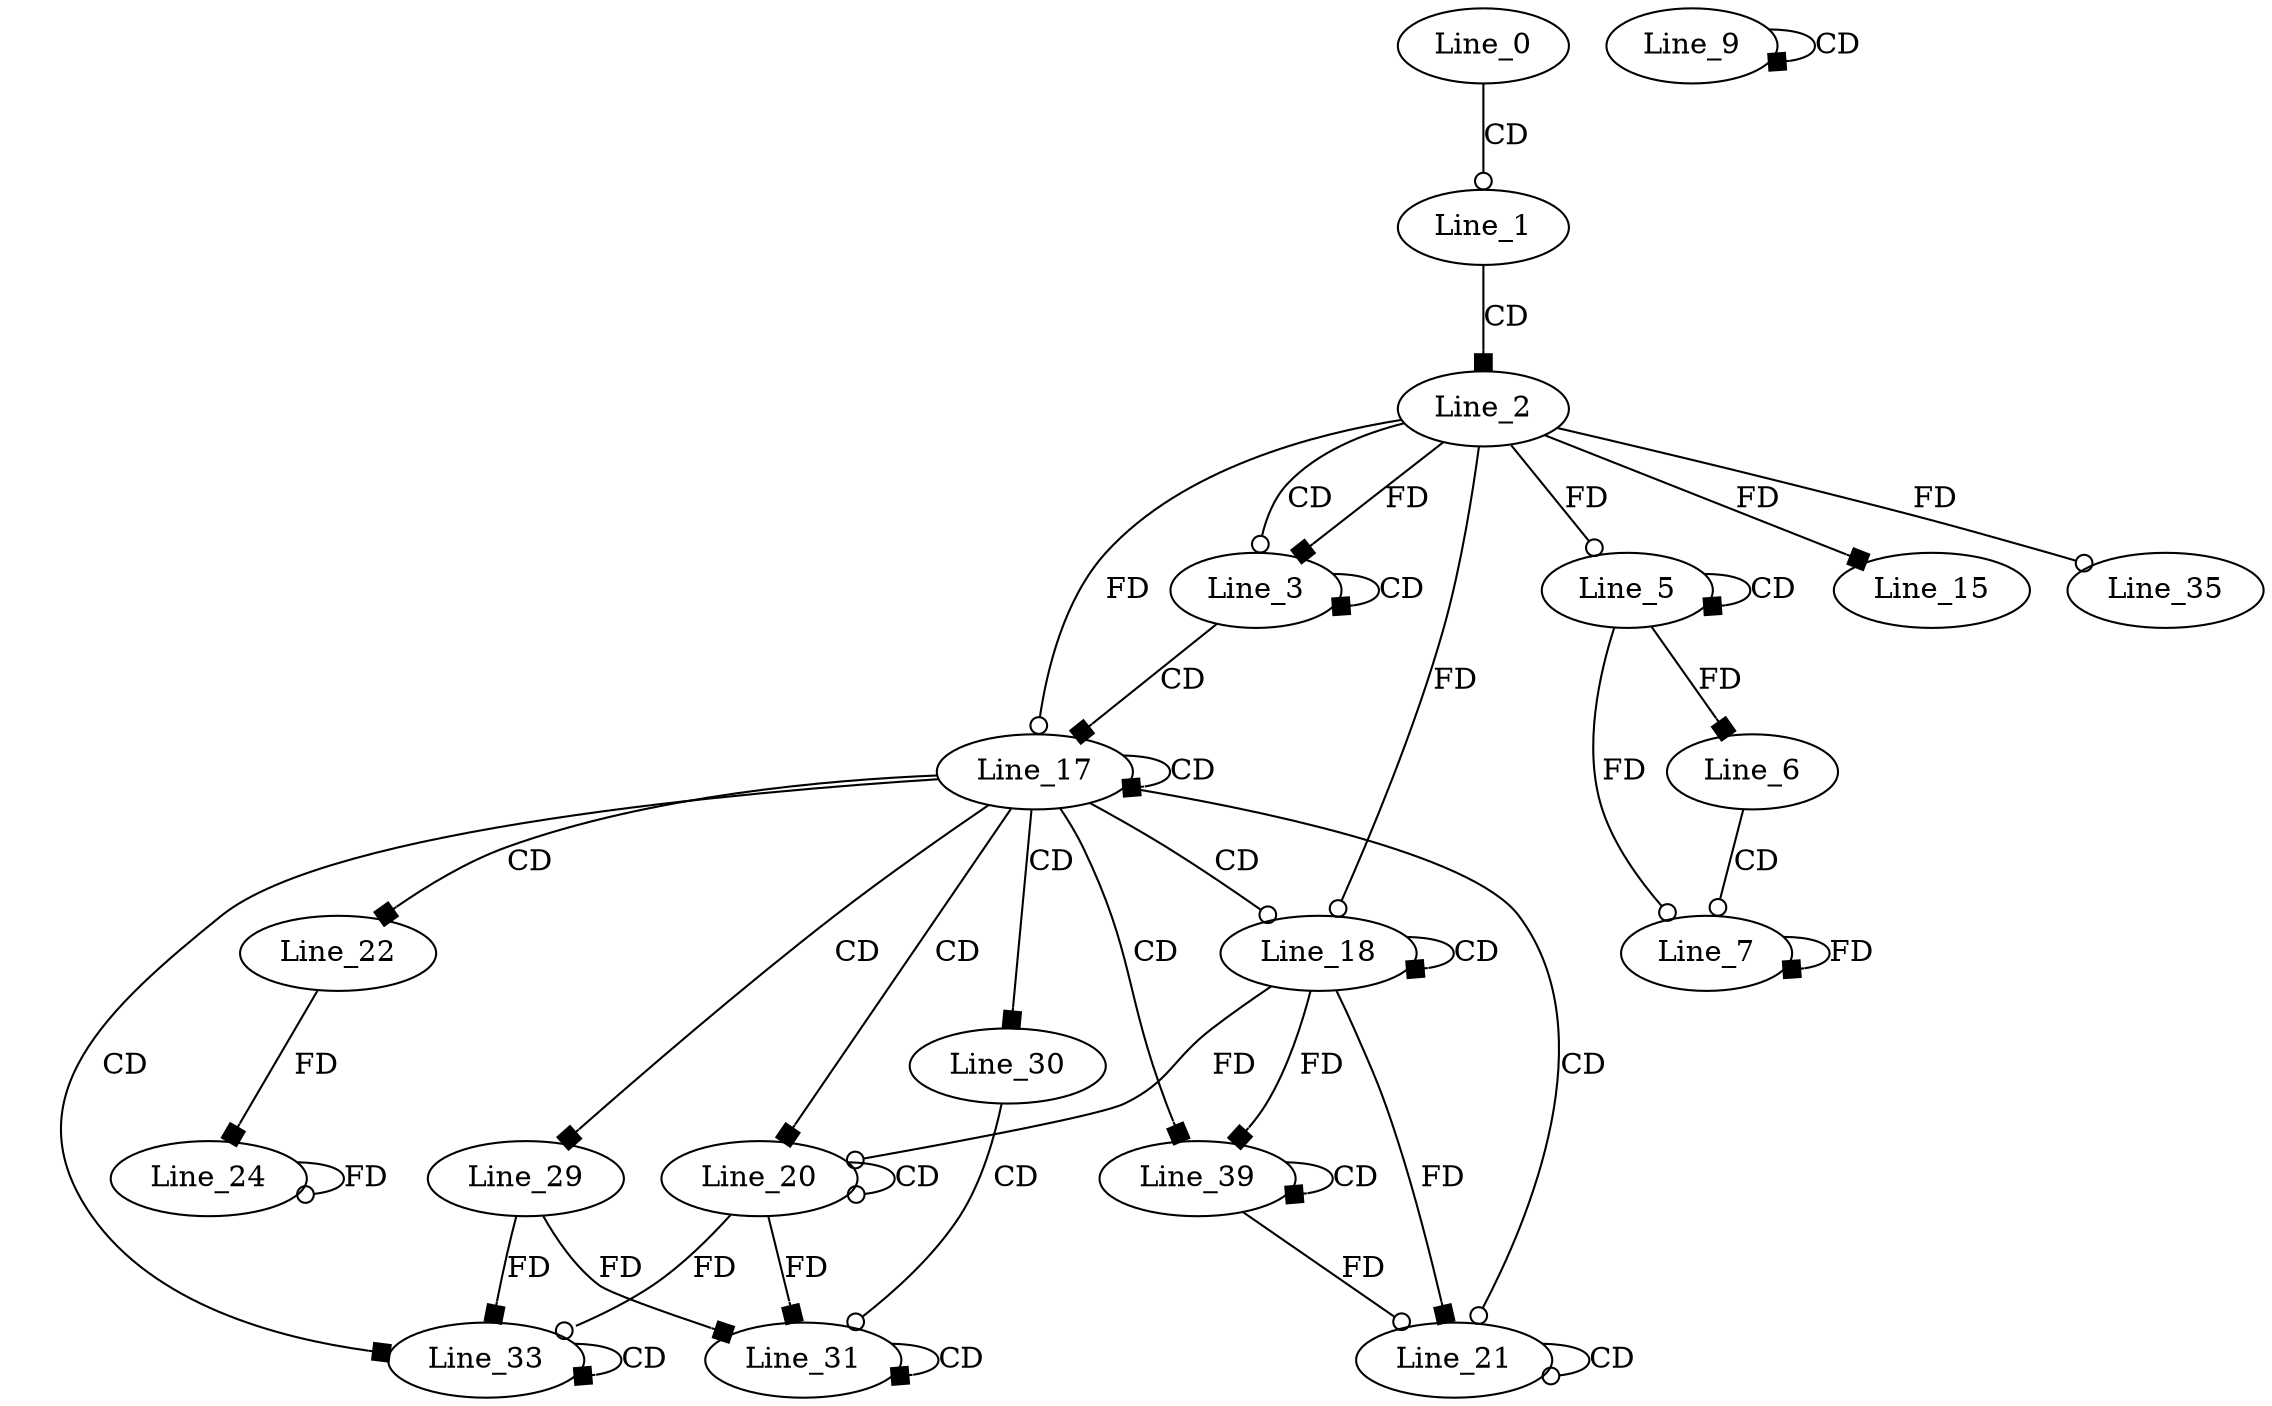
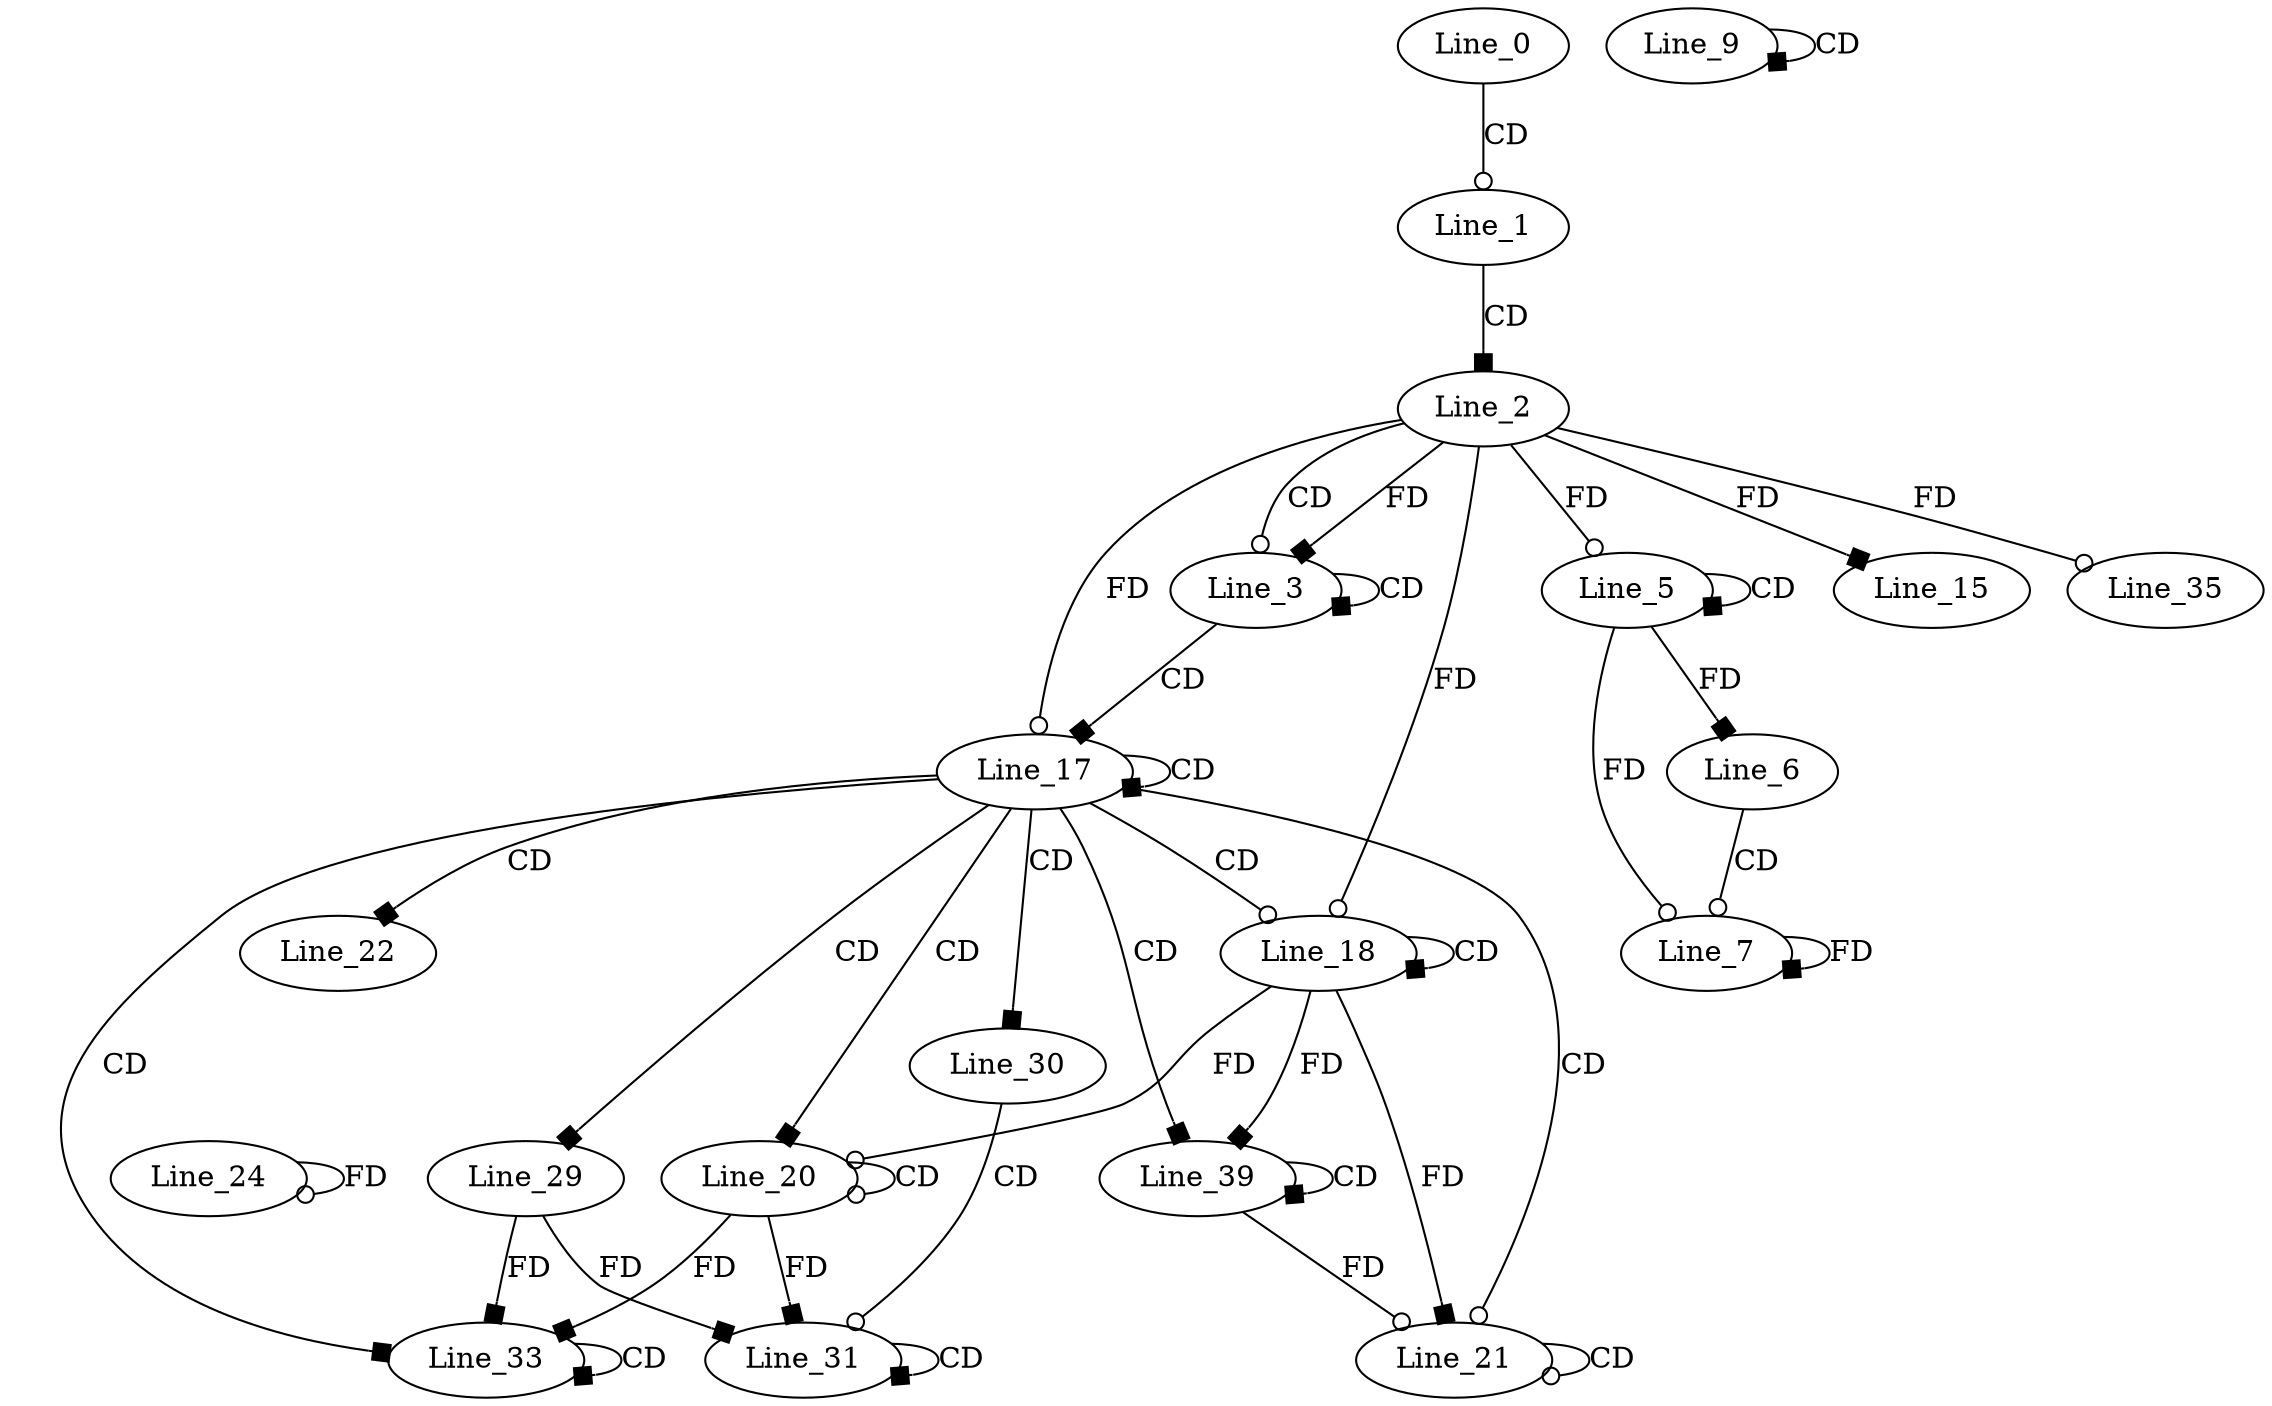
edge "Line_22" -> "Line_24": removed, label "FD"
edge "Line_20" -> "Line_33": arrowhead odot -> box
